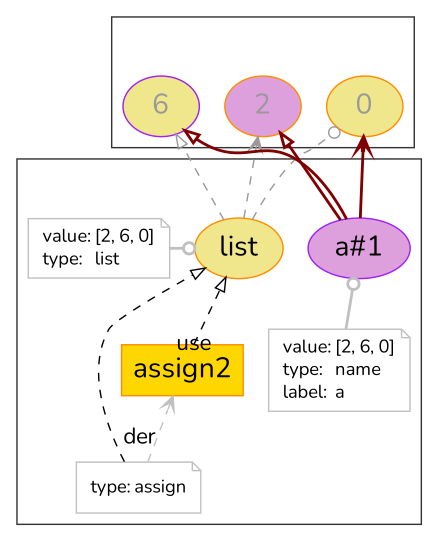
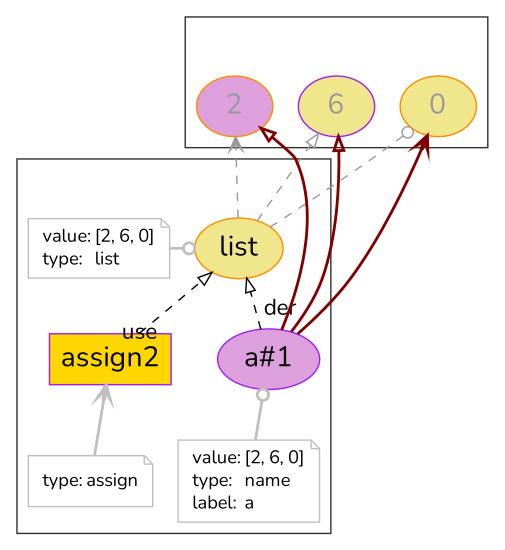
edge "type:" -> "list": now "a#1" -> "list"
node "assign2": color darkorange -> purple
edge "type:" -> "assign2": style dashed -> bold
